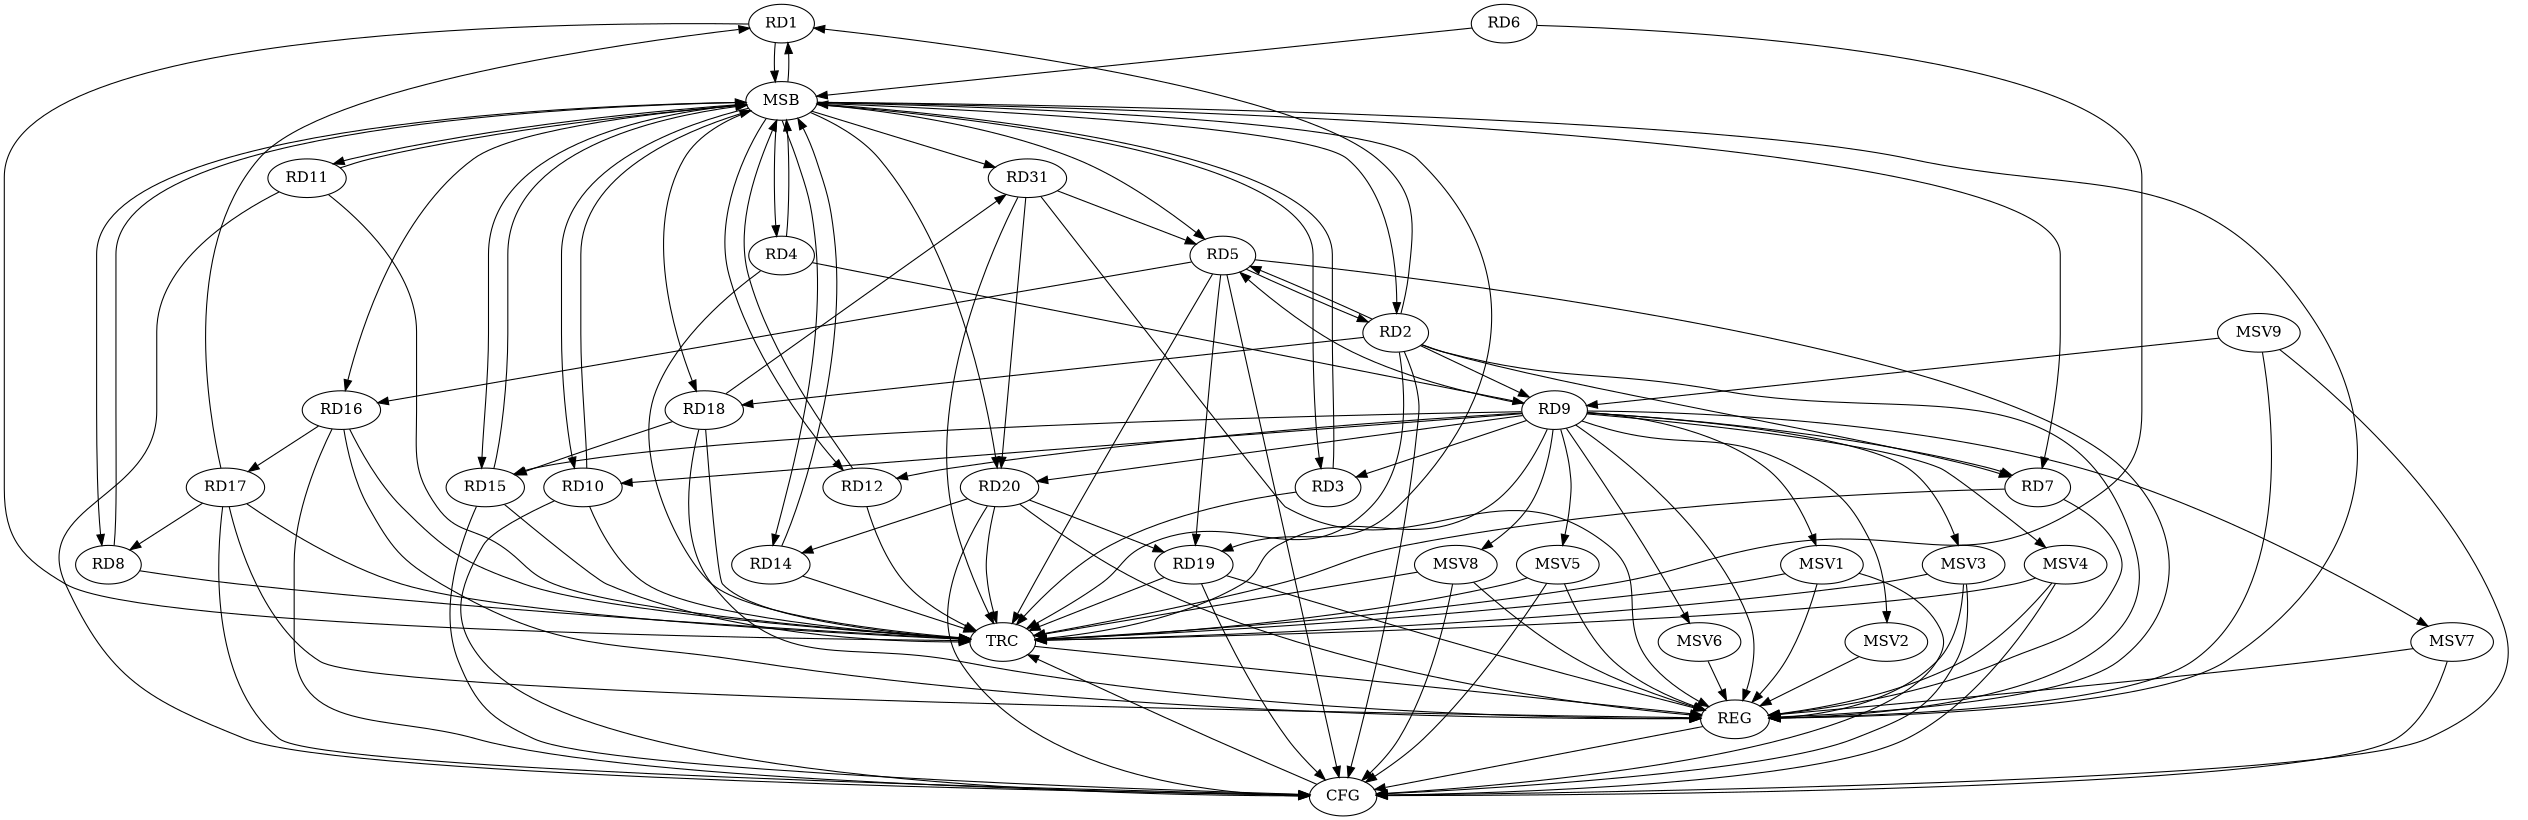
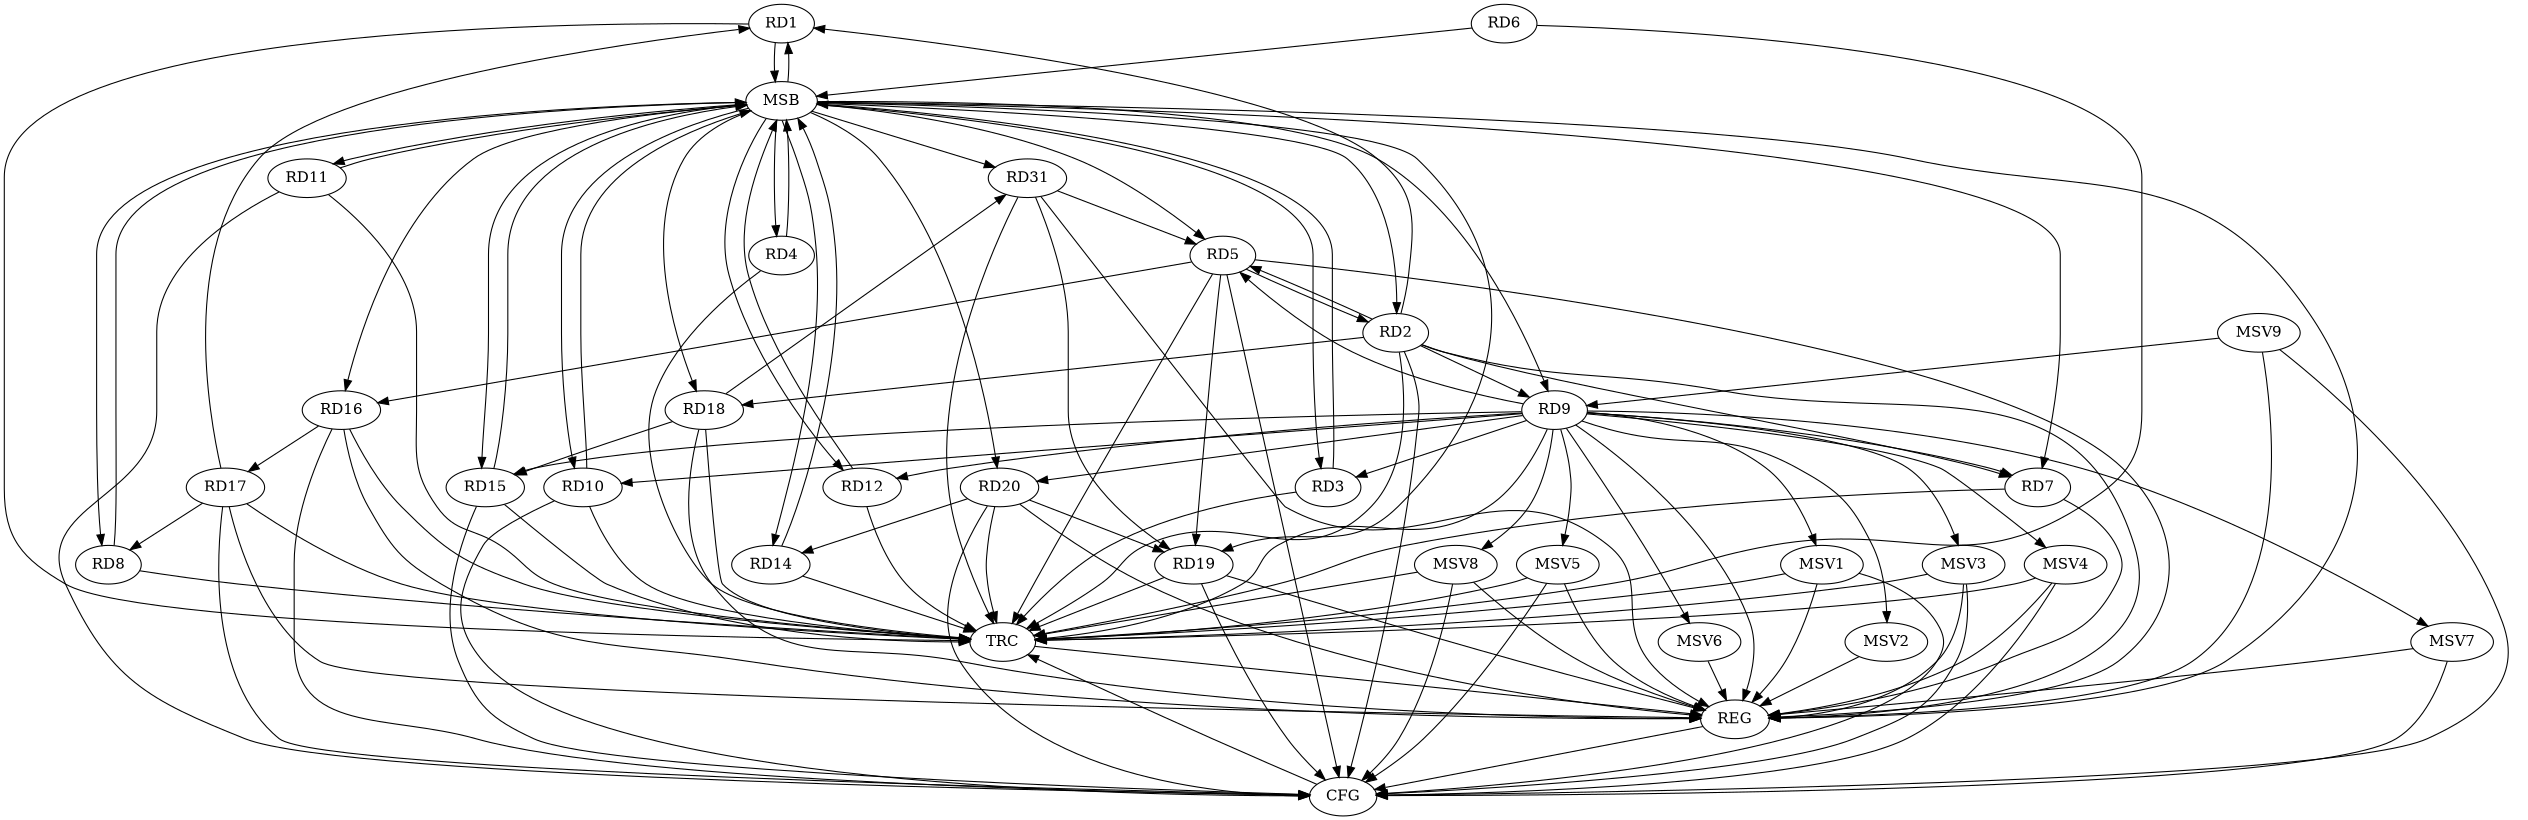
edge "RD31" -> "RD20": now "RD31" -> "RD19"
edge "RD4" -> "RD9": now "MSB" -> "RD9"
